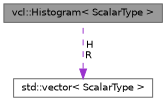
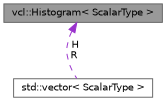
edge "vcl::Histogram< ScalarType >" -> "std::vector< ScalarType >": reversed
